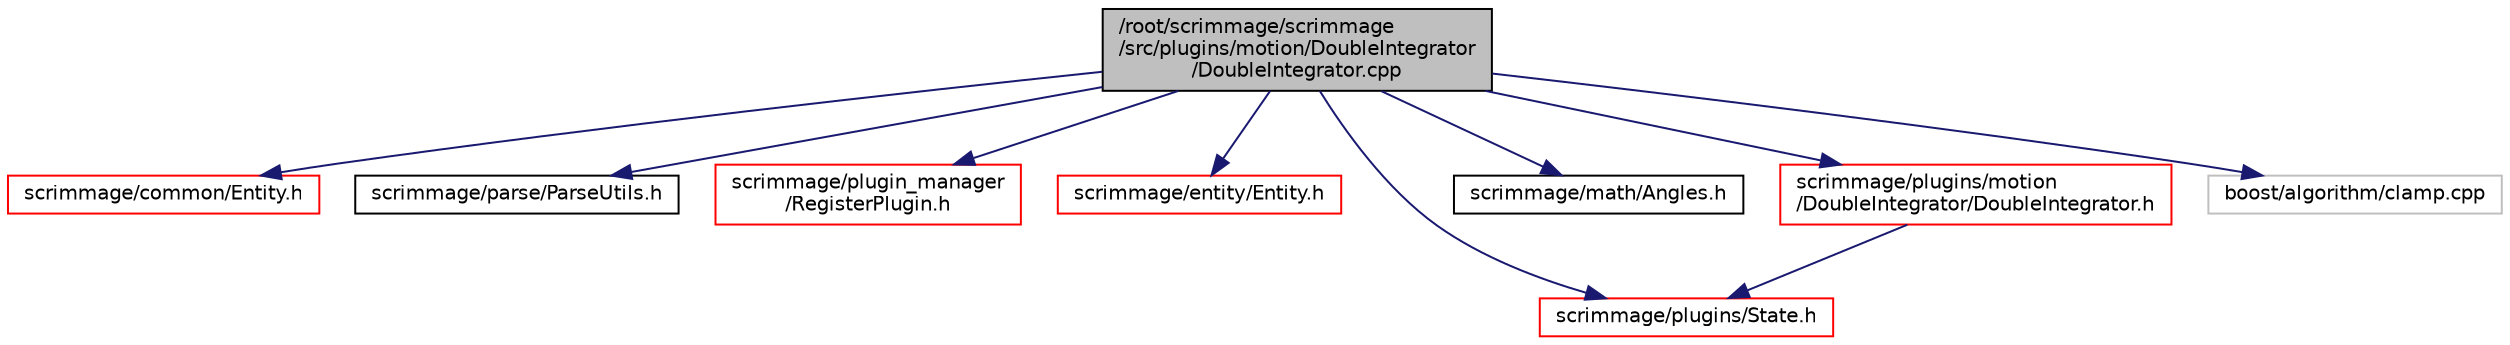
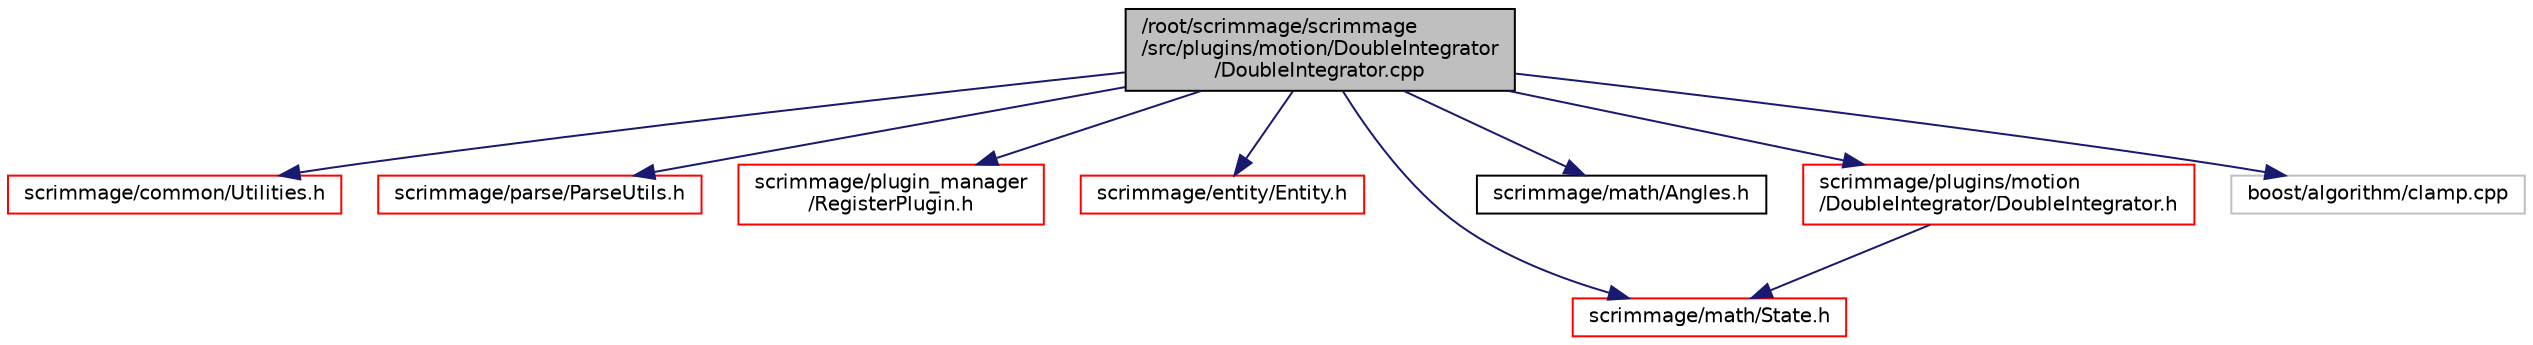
node "scrimmage/common/Entity.h": label "scrimmage/common/Entity.h" -> "scrimmage/common/Utilities.h"
node "scrimmage/parse/ParseUtils.h": color black -> red
node "scrimmage/plugins/State.h": label "scrimmage/plugins/State.h" -> "scrimmage/math/State.h"
